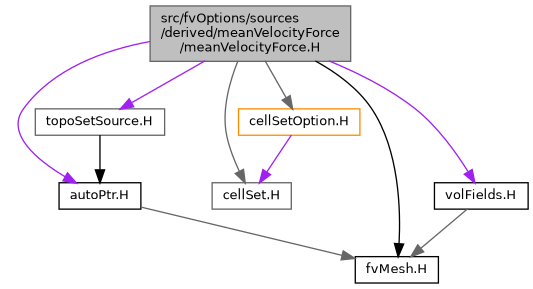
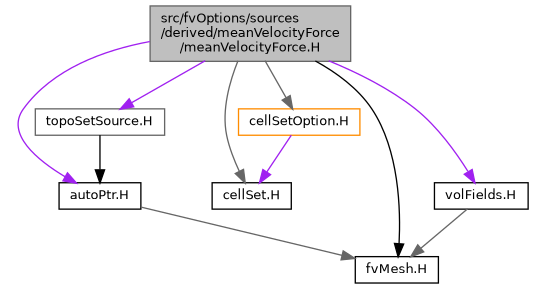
node "cellSet.H": color gray40 -> black
